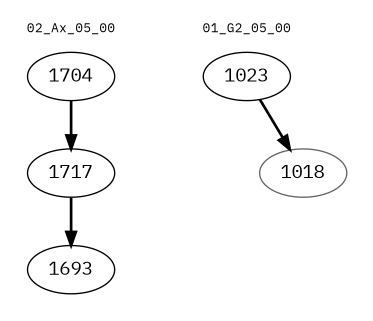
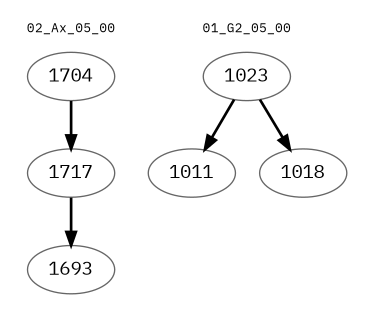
node "1704": color black -> gray40
node "1023": color black -> gray40
node "1717": color black -> gray40
node "1011": added
node "1693": color black -> gray40
